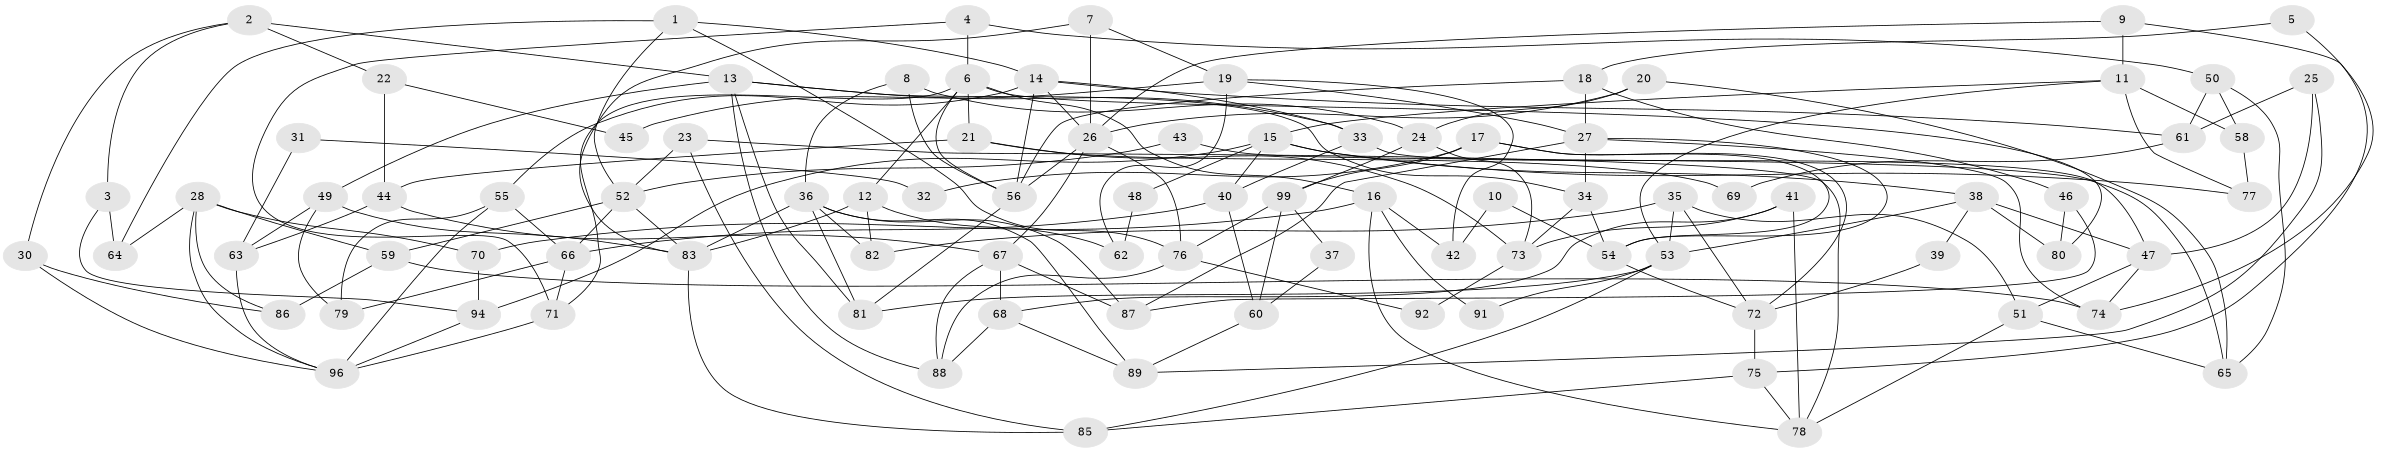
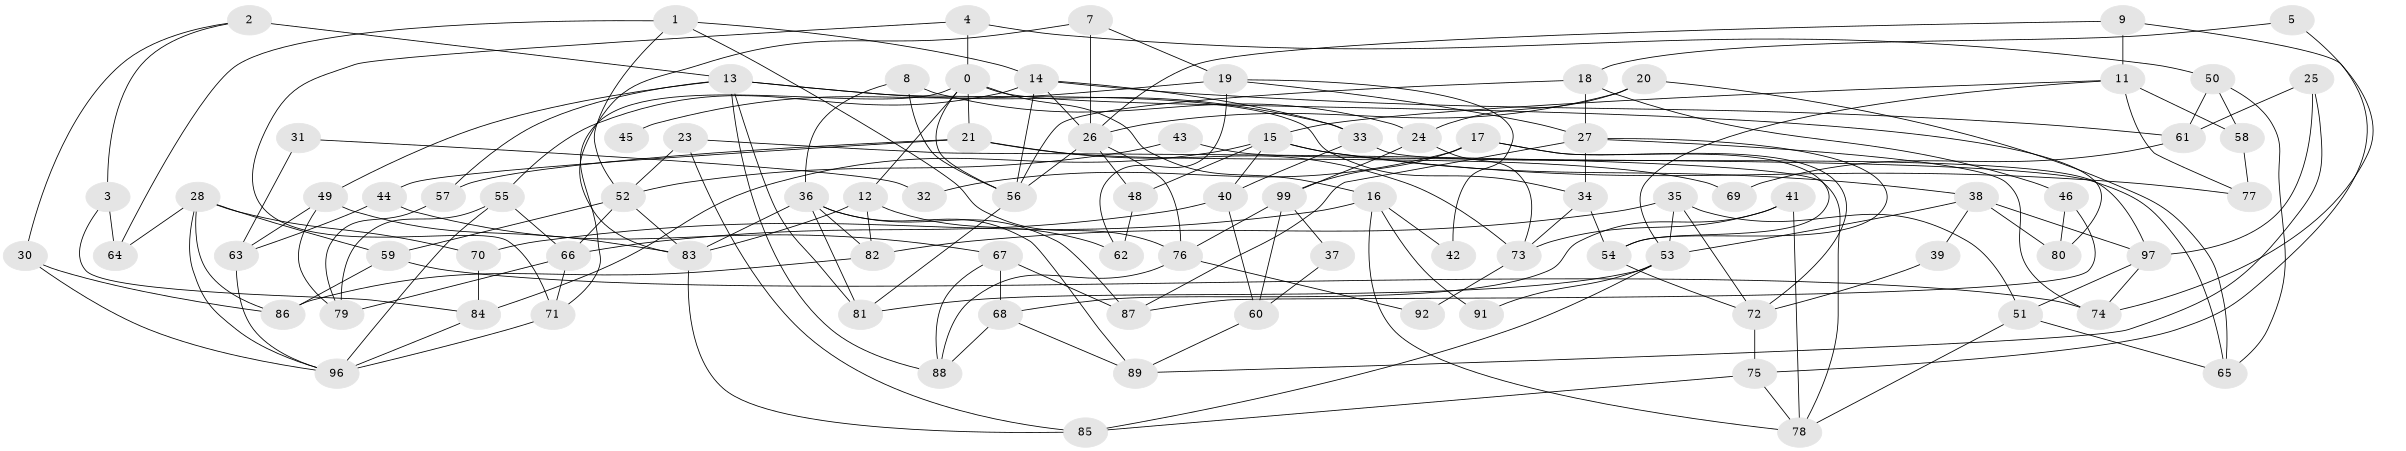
node "22": removed
node "6": label "6" -> "0"
node "57": added
node "10": removed
edge "26" -- "67": now "26" -- "48"
node "47": label "47" -> "97"
edge "82" -- "86": added
node "94": label "94" -> "84"
